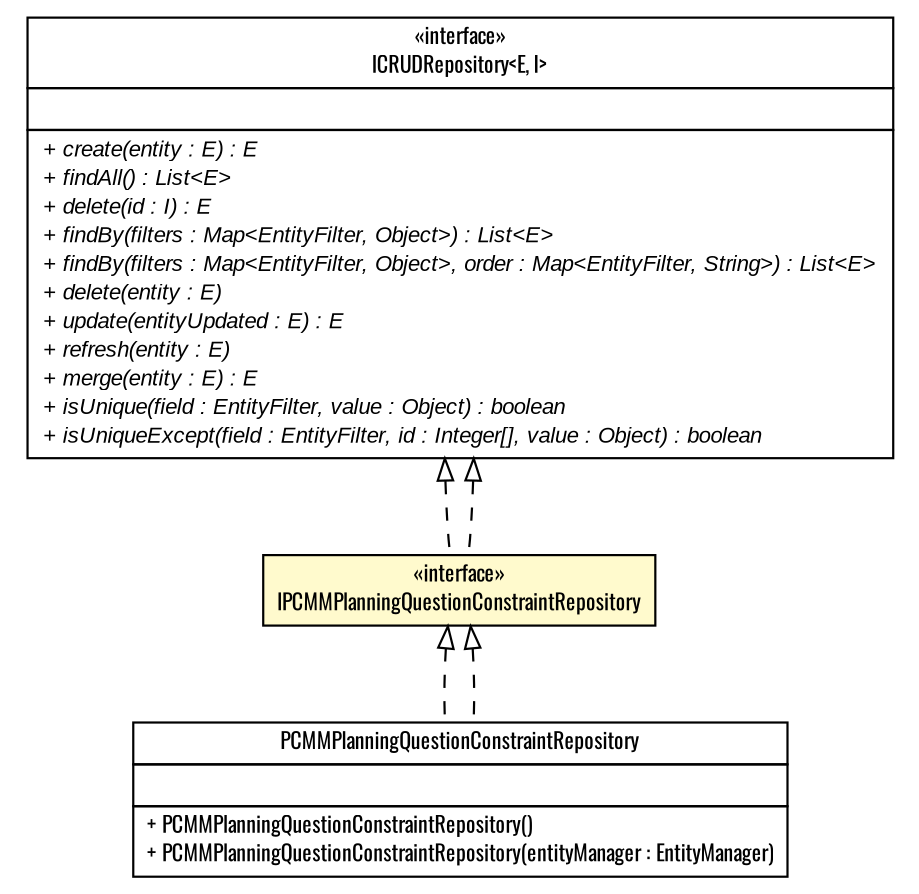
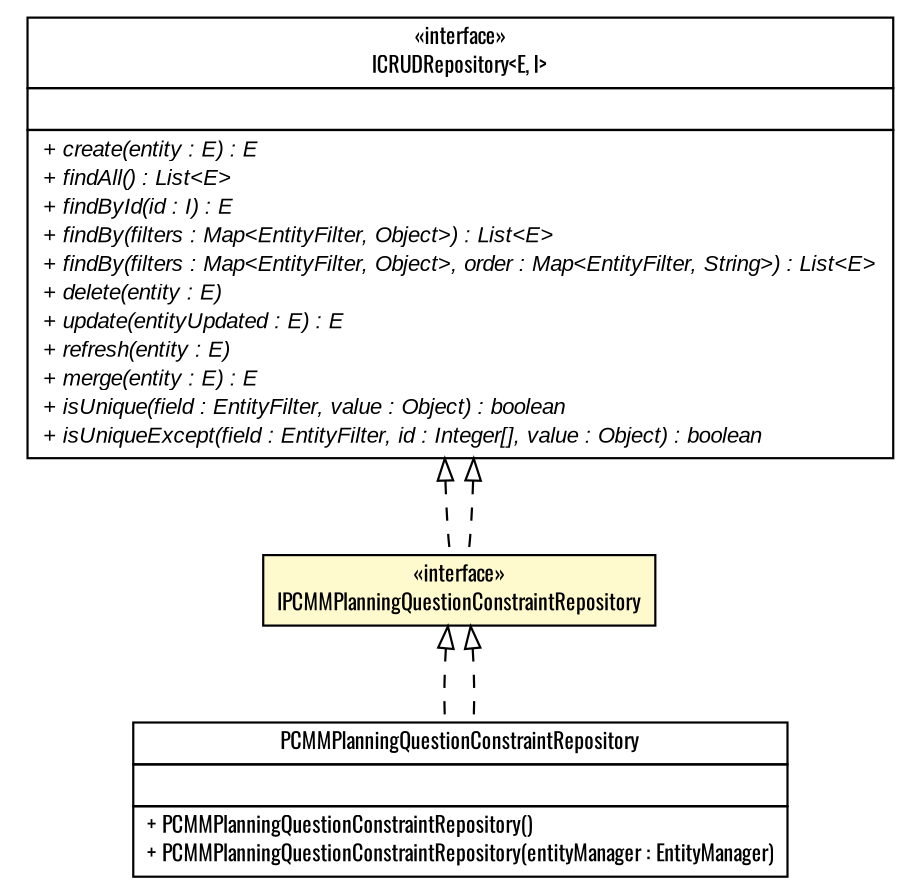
node "ICRUDRepository<E, I>": text "+ delete(id : I) : E" -> "+ findById(id : I) : E"
